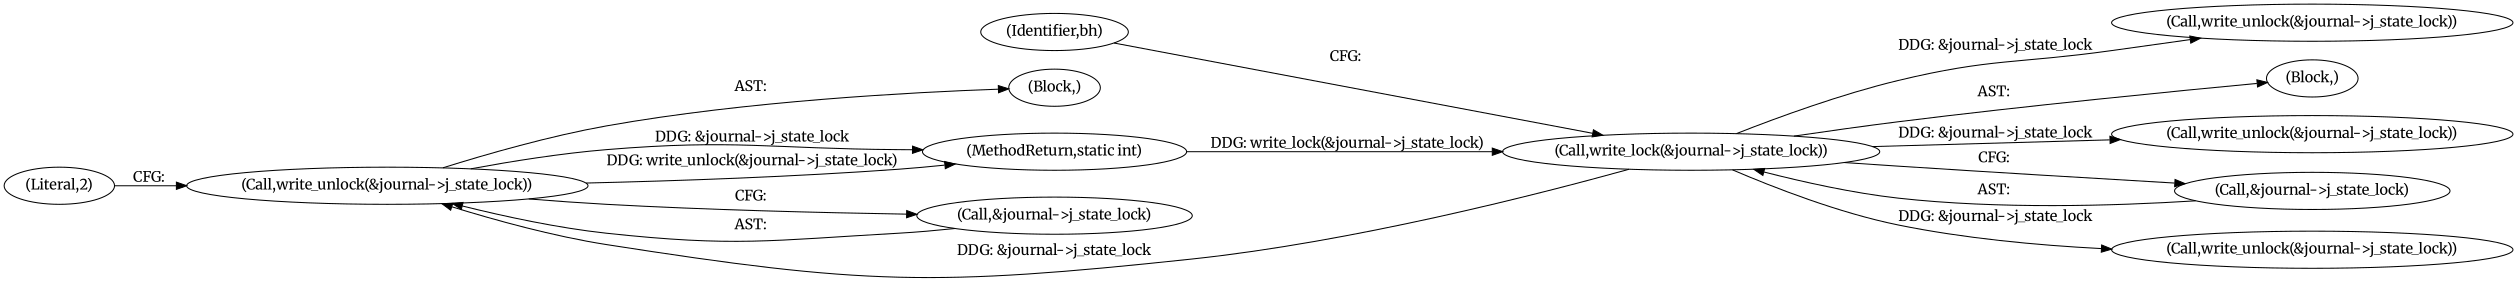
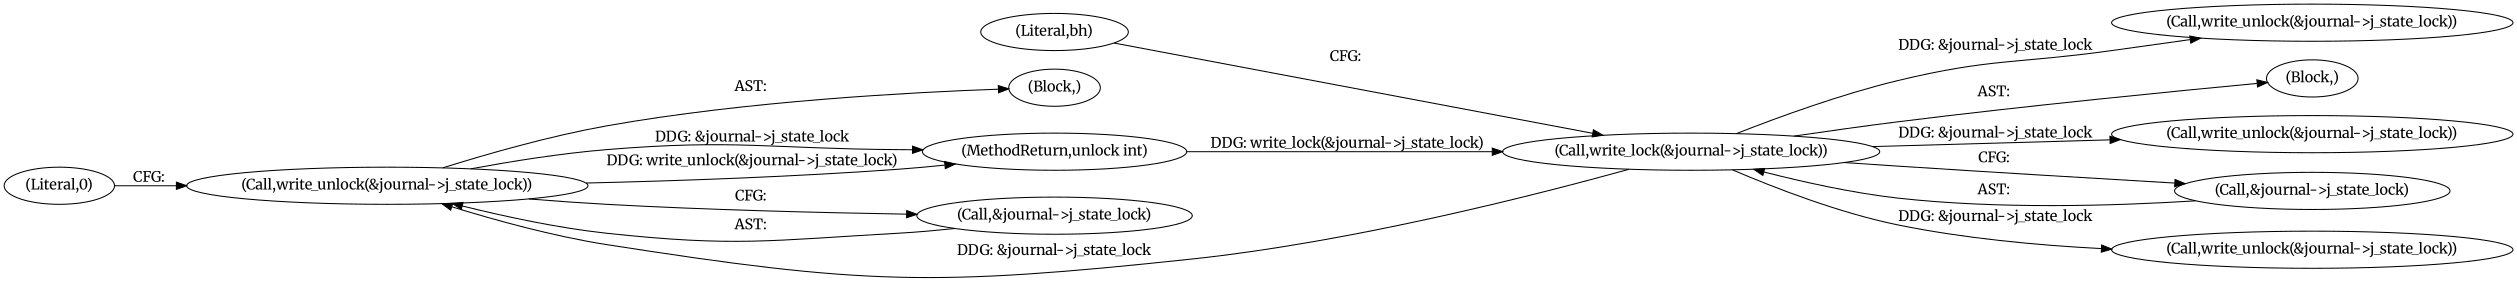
node "(Identifier,bh)": label "(Identifier,bh)" -> "(Literal,bh)"
node "(MethodReturn,static int)": label "(MethodReturn,static int)" -> "(MethodReturn,unlock int)"
node "(Literal,2)": label "(Literal,2)" -> "(Literal,0)"
